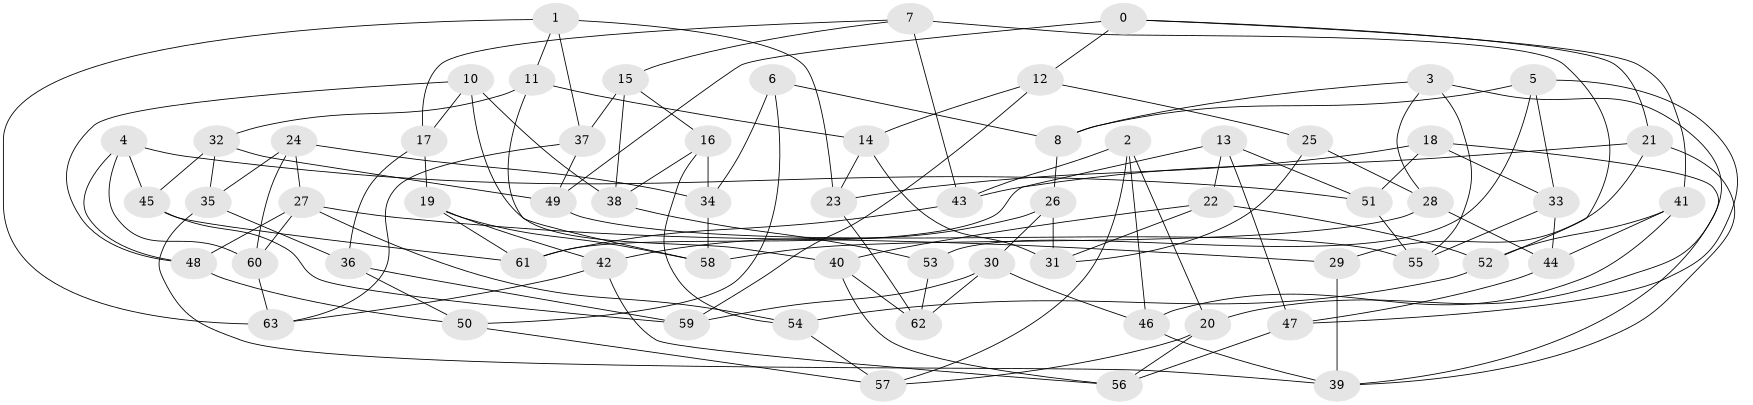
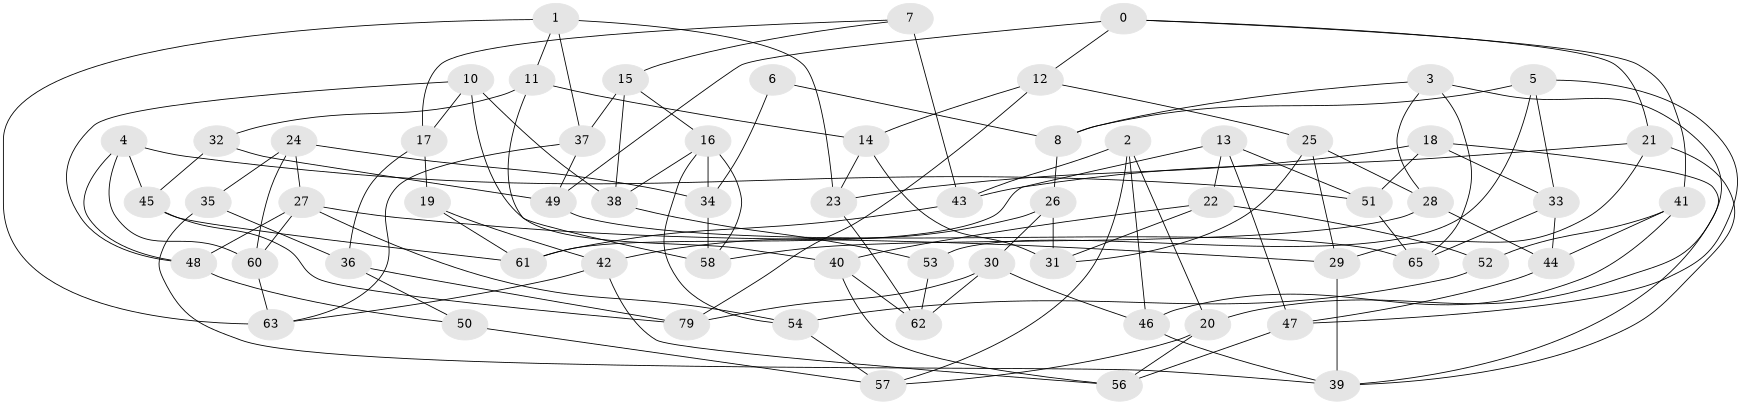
edge "7" -- "52": removed
edge "32" -- "35": removed
edge "25" -- "29": added
edge "19" -- "58": now "16" -- "58"
node "55": label "55" -> "65"
edge "6" -- "50": removed
node "59": label "59" -> "79"
